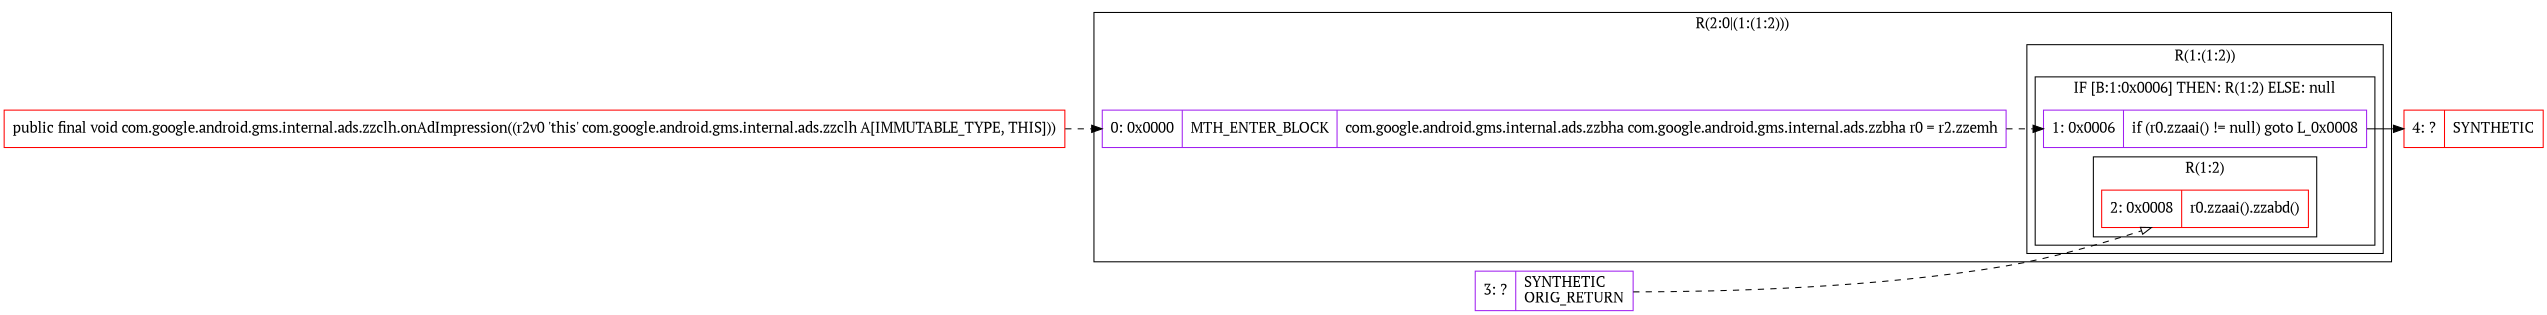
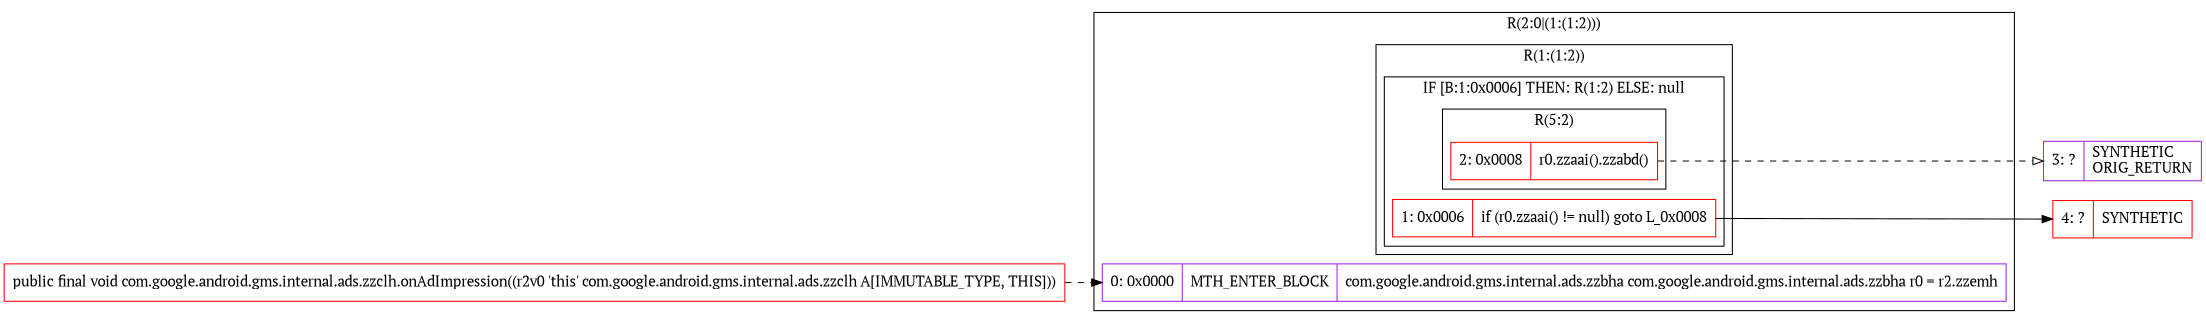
edge "0: 0x0000" -> "1: 0x0006": removed
node "1: 0x0006": color purple -> red
cluster "R(1:2)": label "R(1:2)" -> "R(5:2)"
edge "3: ?" -> "2: 0x0008": reversed
